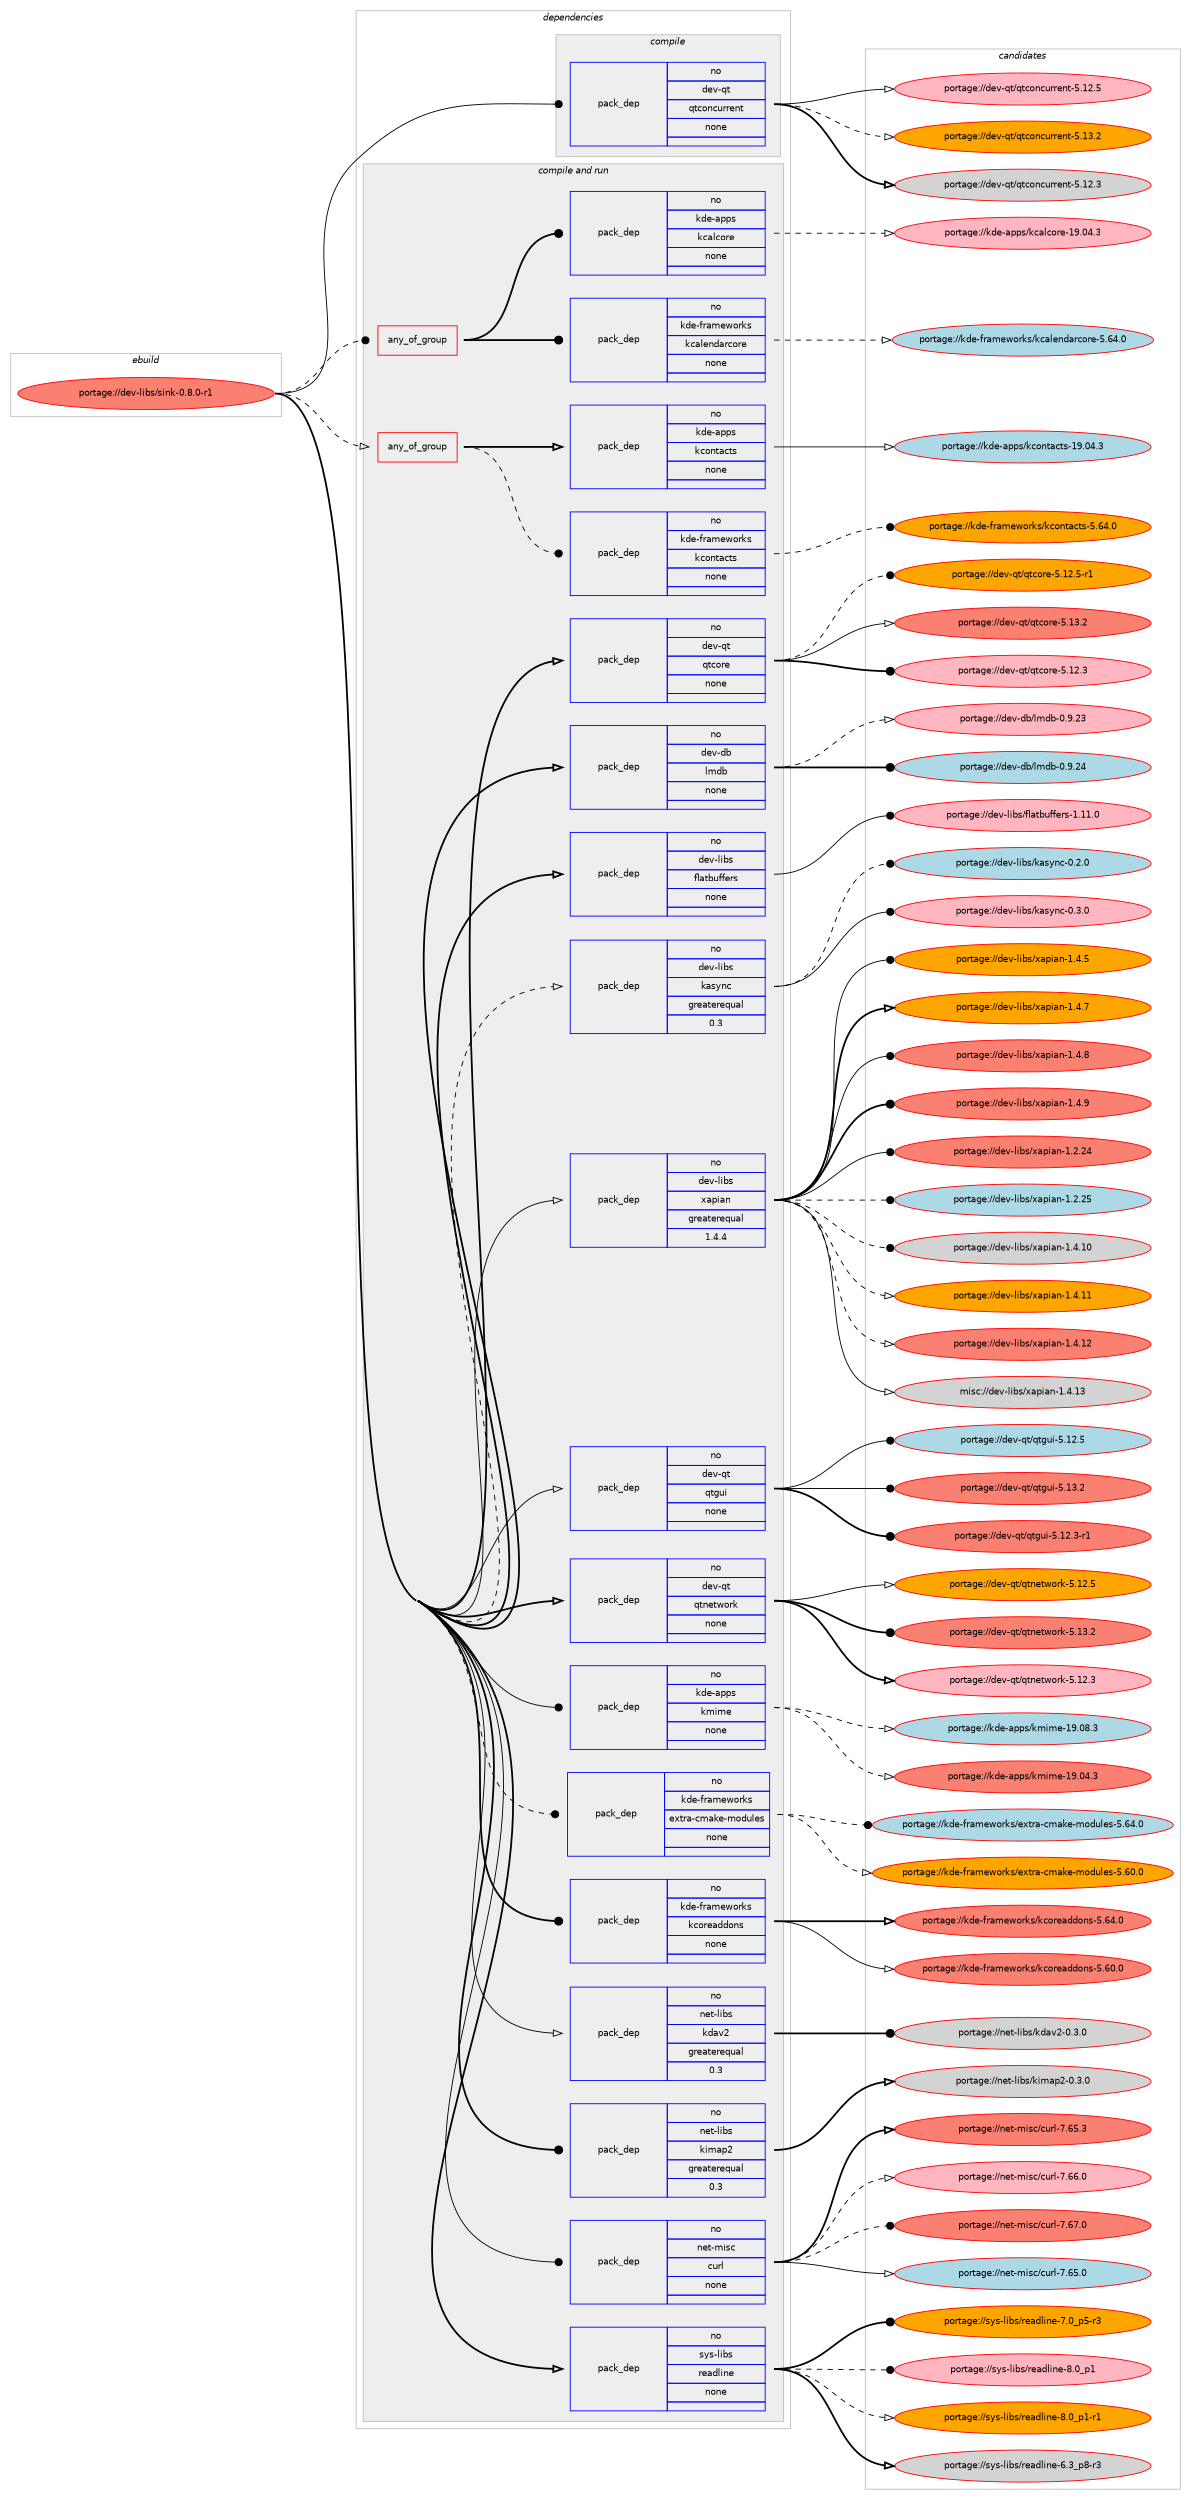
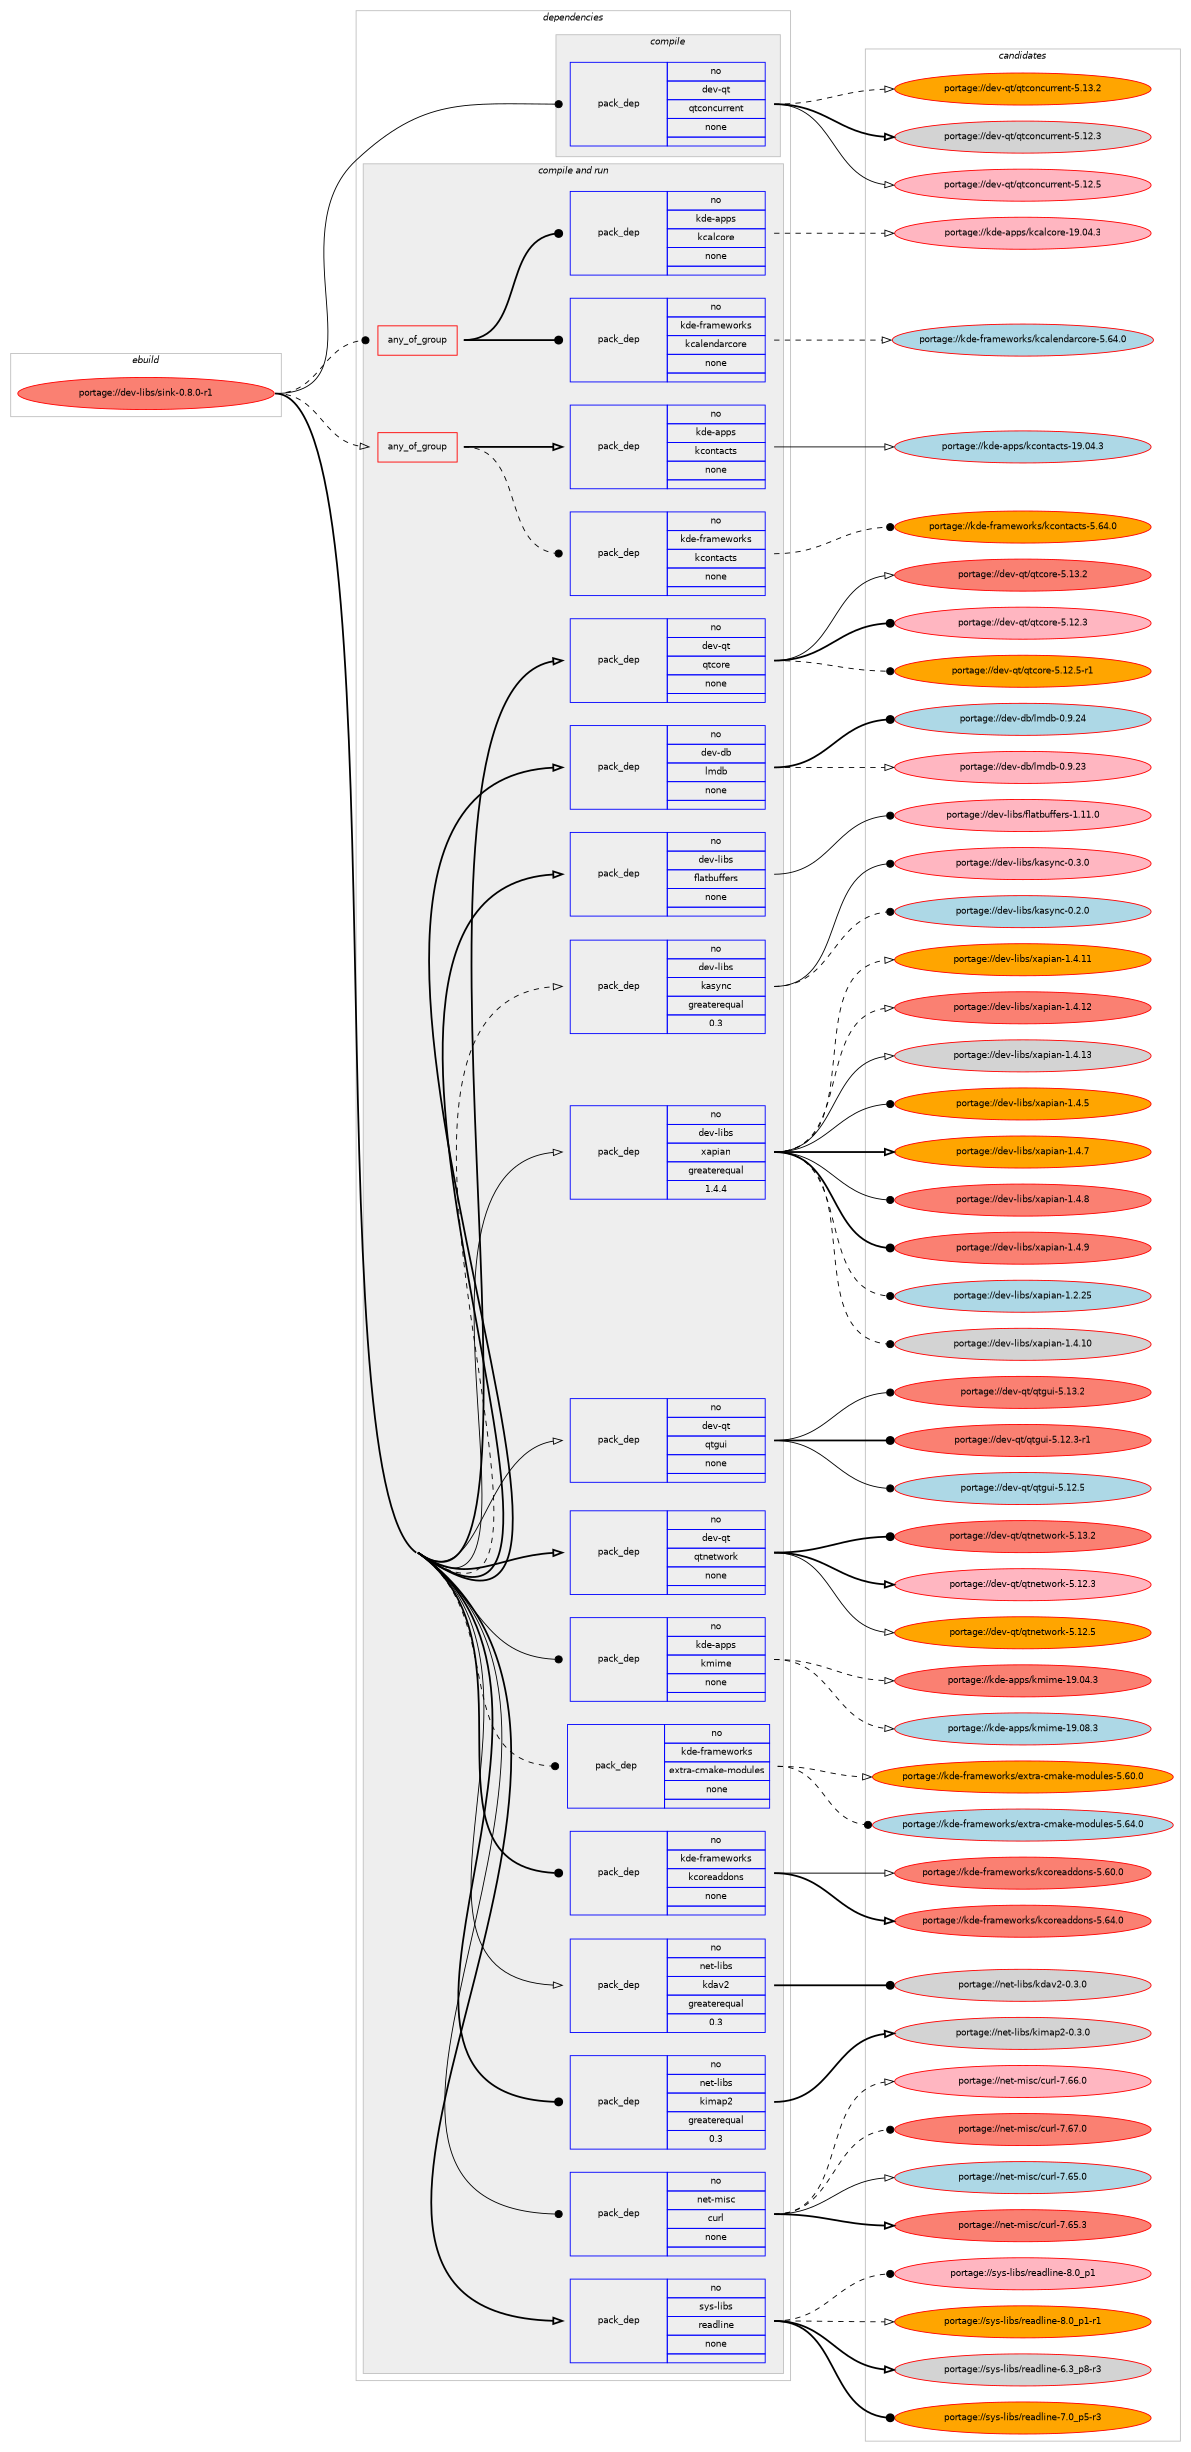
node "portage://dev-libs/xapian-1.2.24": removed
node "misc://dev-libs/xapian-1.4.13": label "misc://dev-libs/xapian-1.4.13" -> "portage://dev-libs/xapian-1.4.13"
